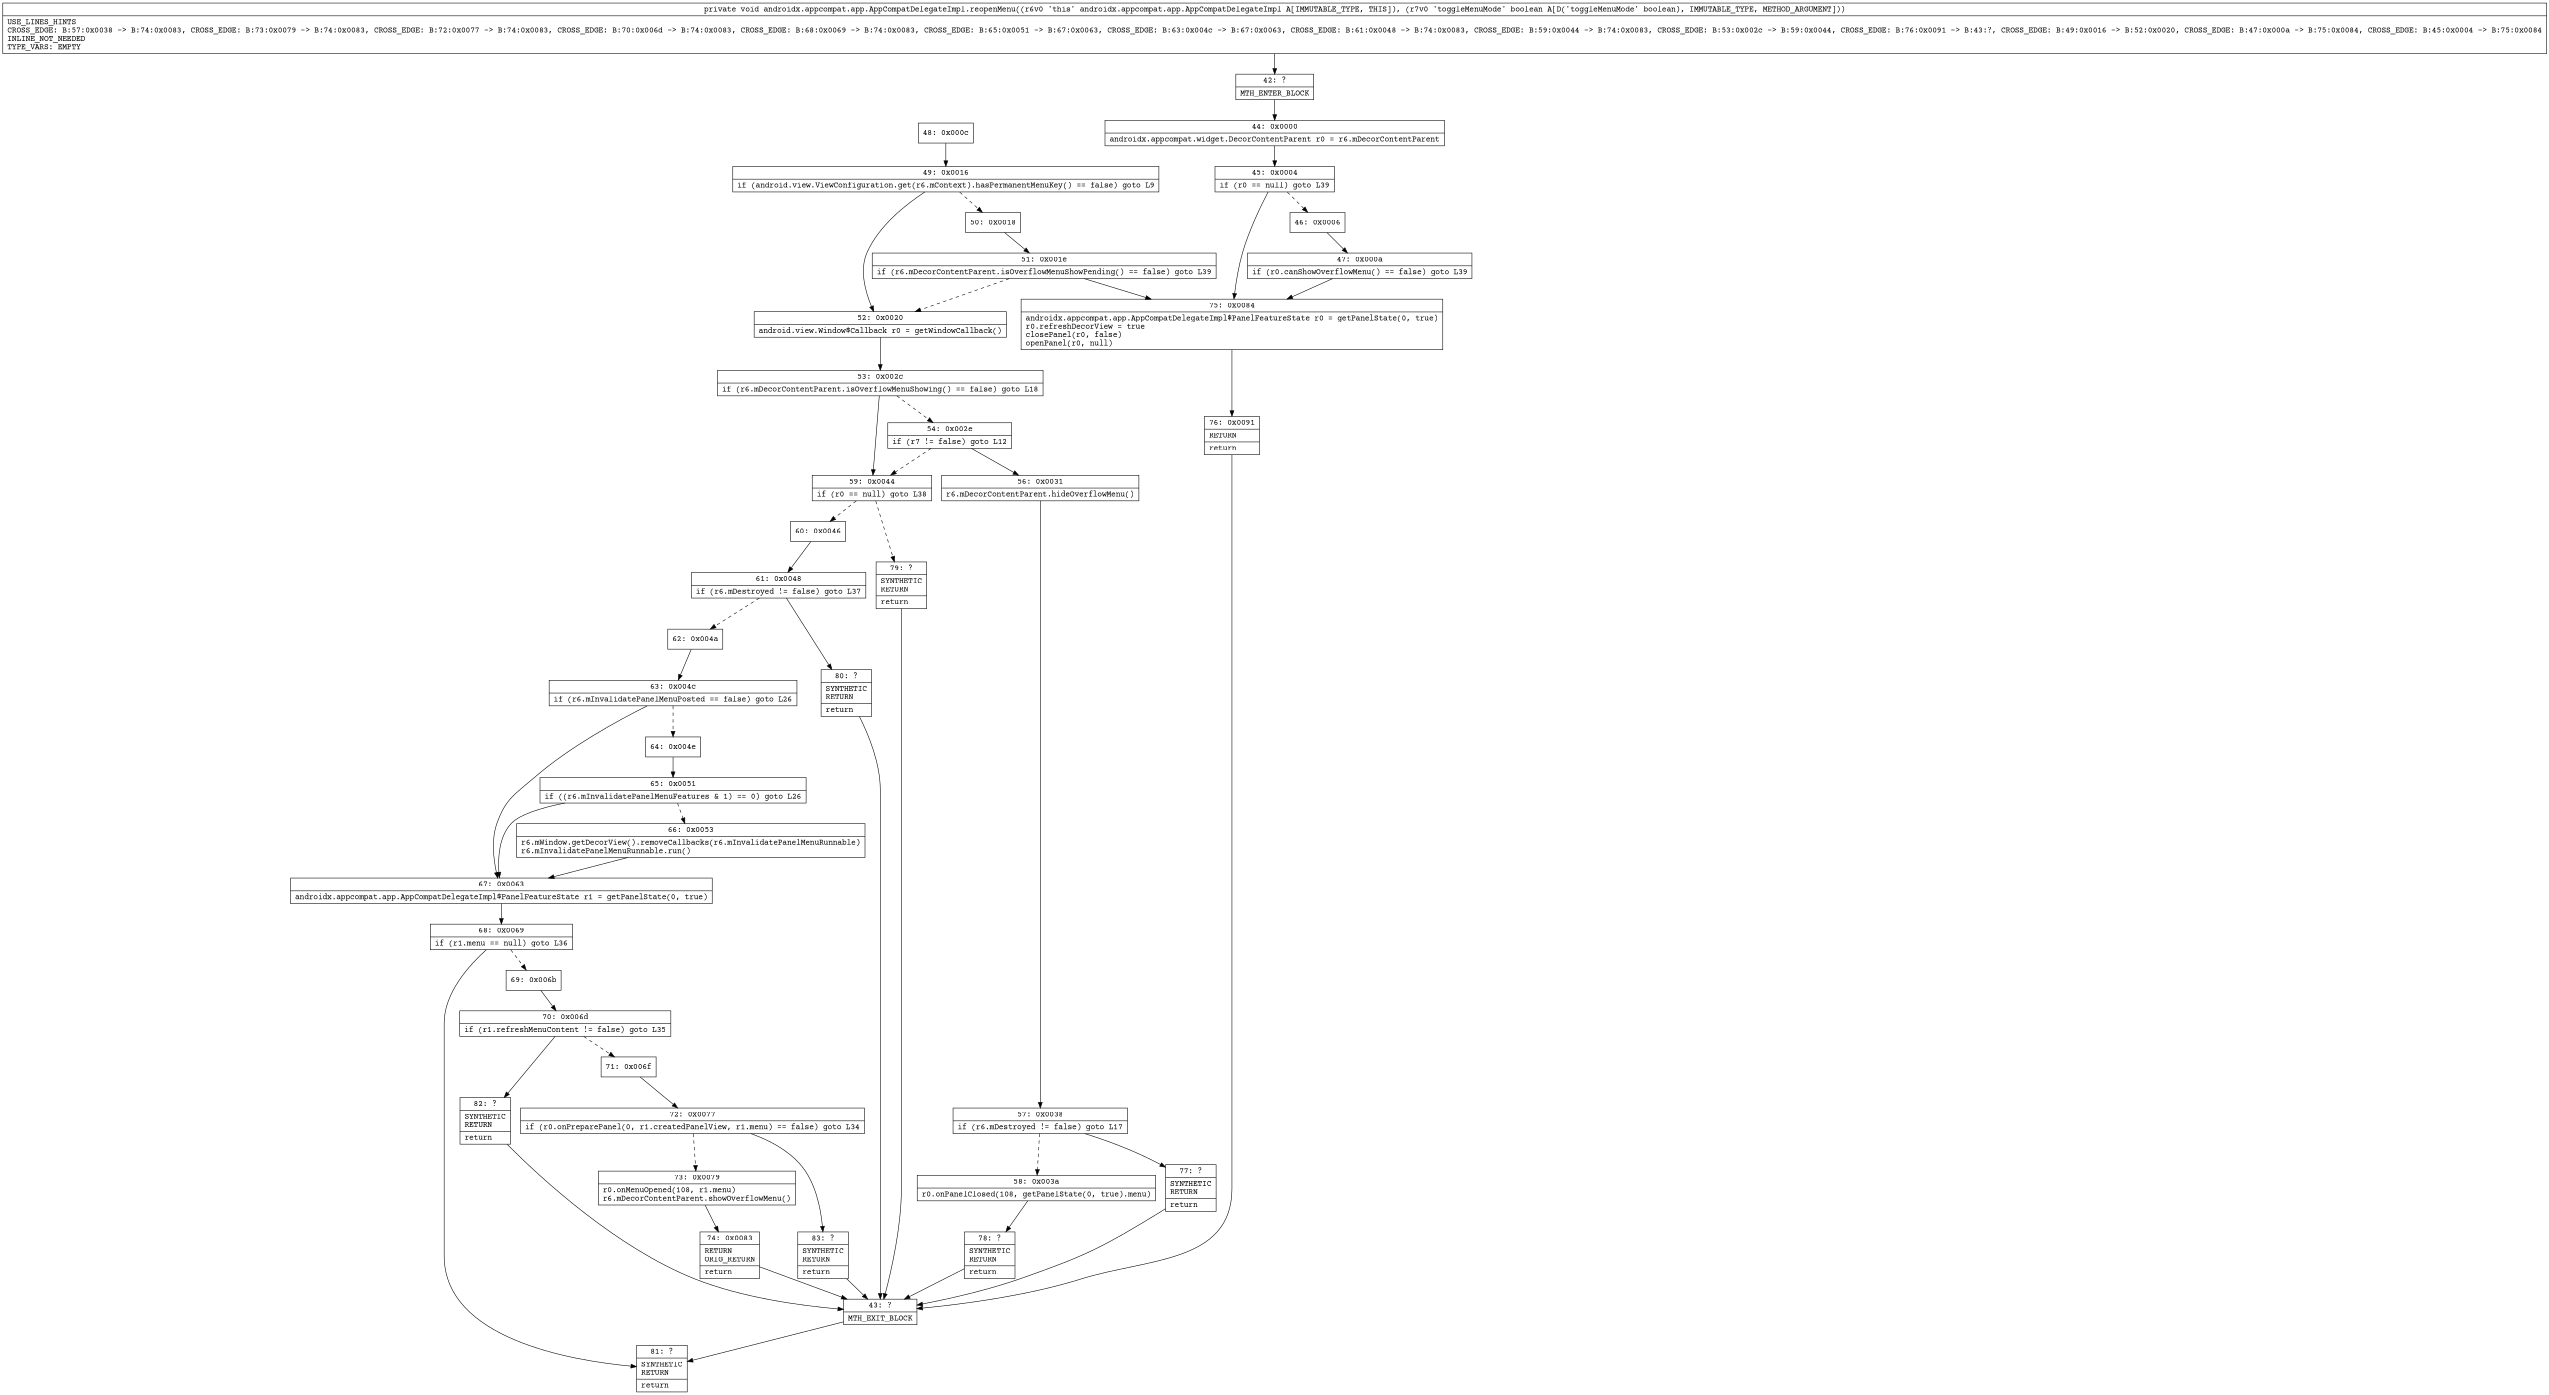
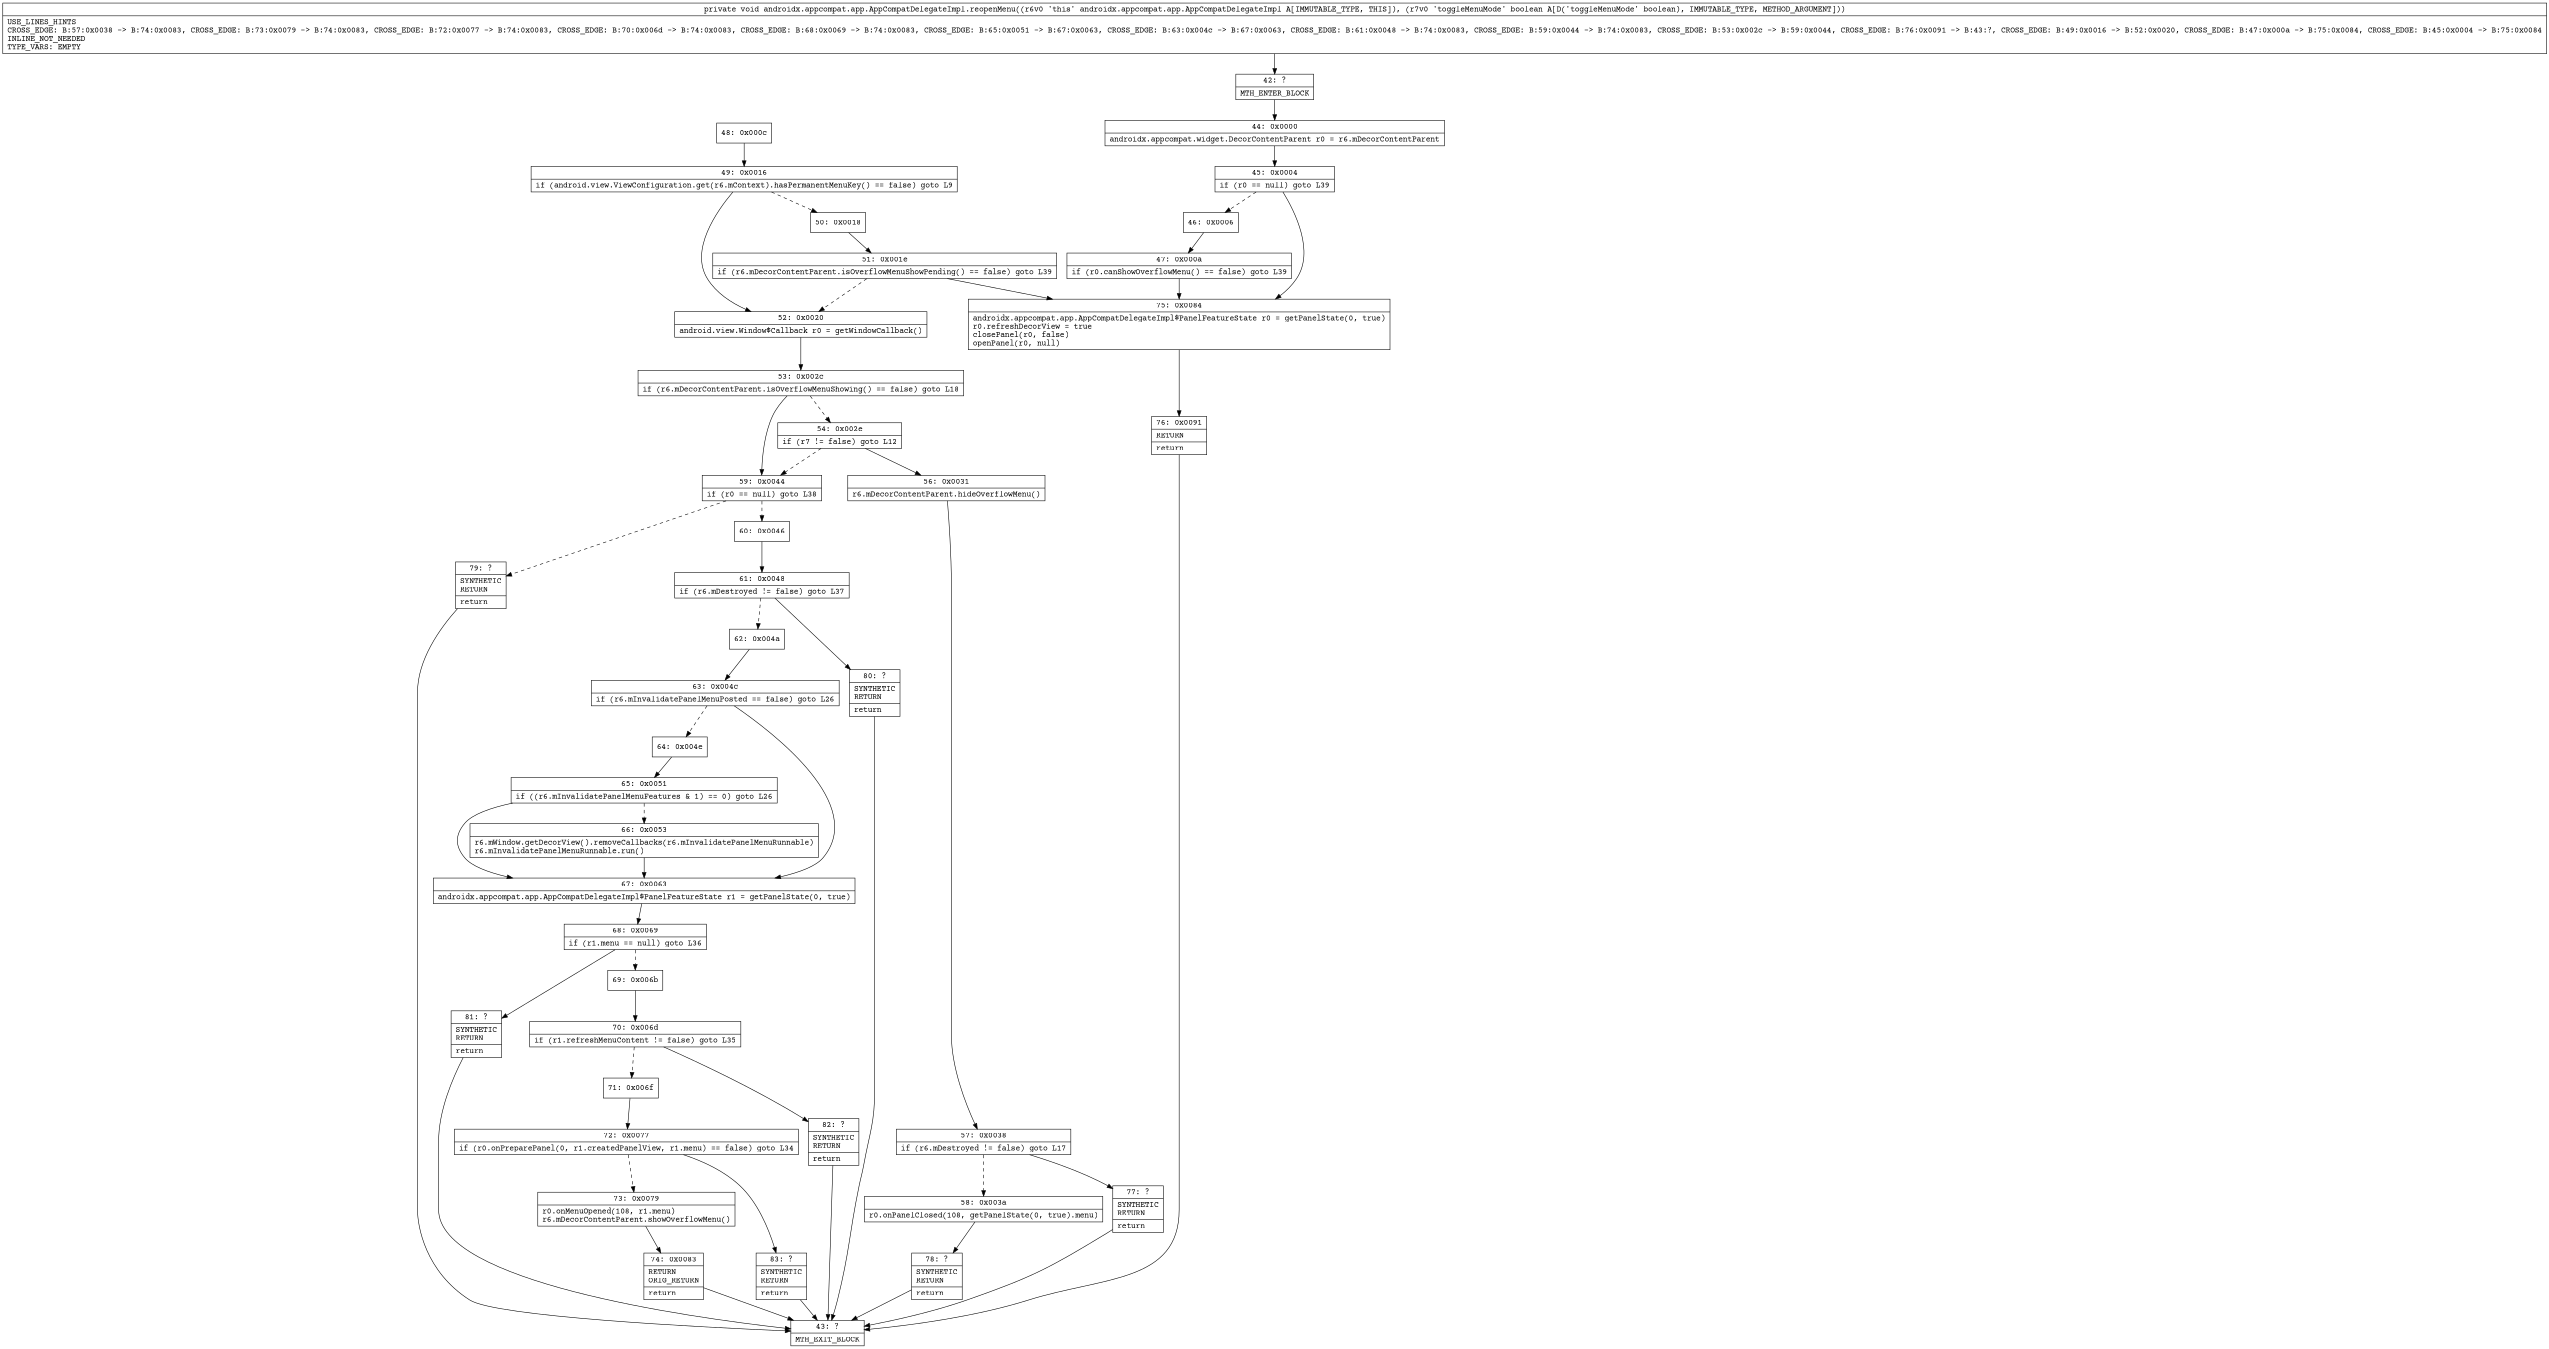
edge "43: ?" -> "81: ?": reversed
